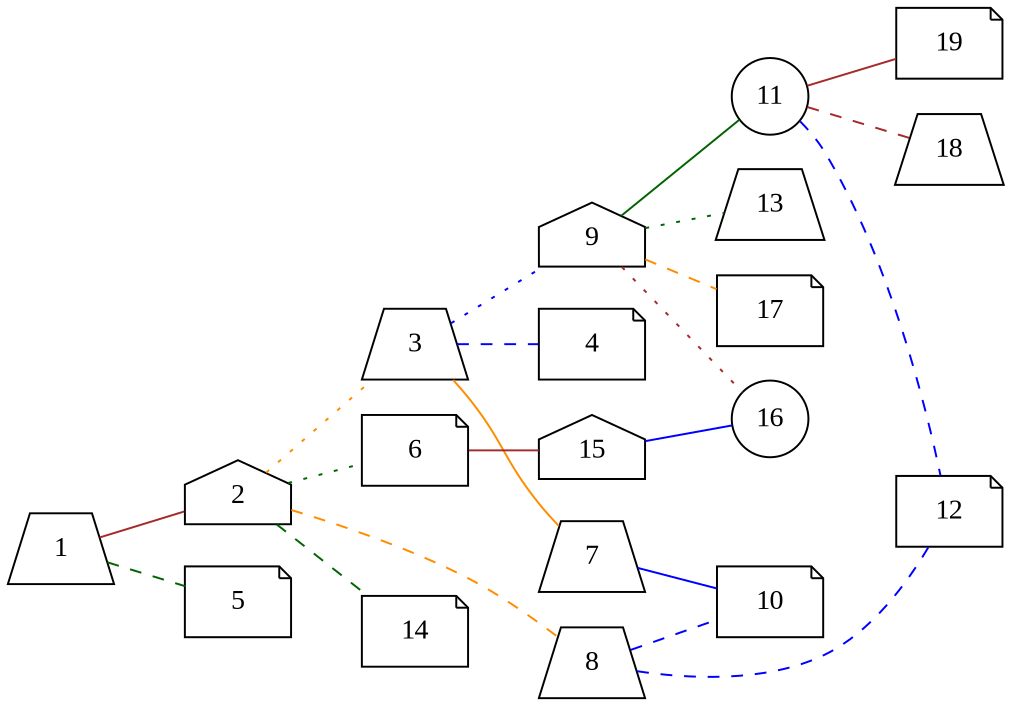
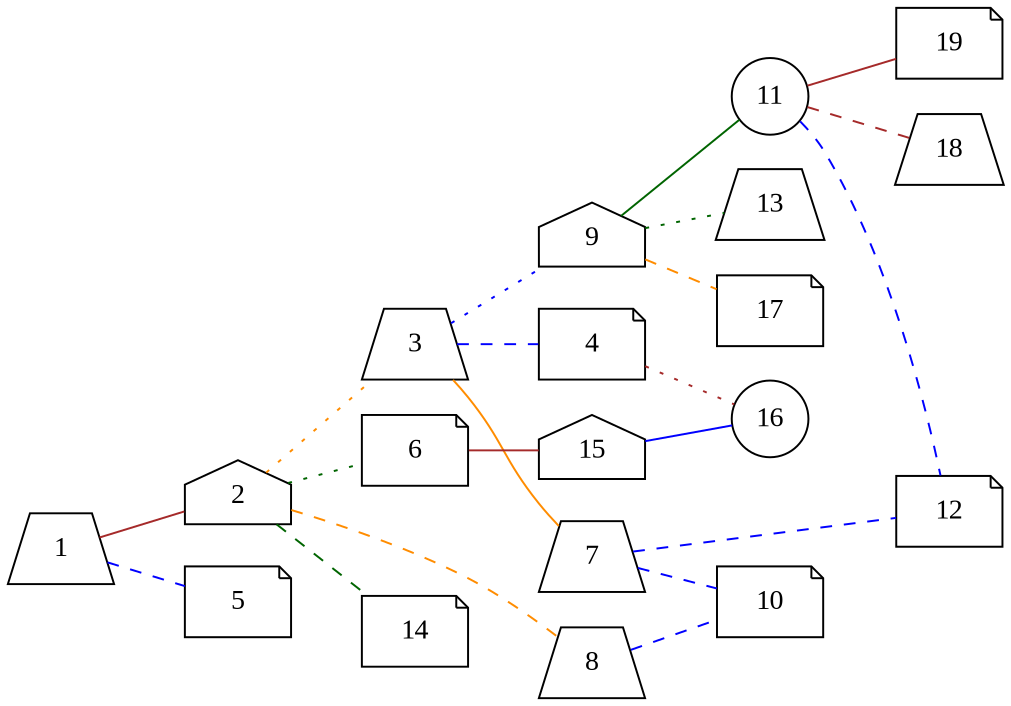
edge "9" -- "16": now "4" -- "16"
edge "1" -- "5": color darkgreen -> blue
edge "7" -- "10": style solid -> dashed
edge "12" -- "8": now "12" -- "7"
